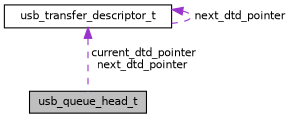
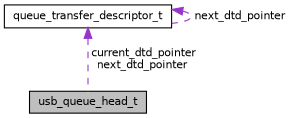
node "usb_transfer_descriptor_t": label "usb_transfer_descriptor_t" -> "queue_transfer_descriptor_t"
